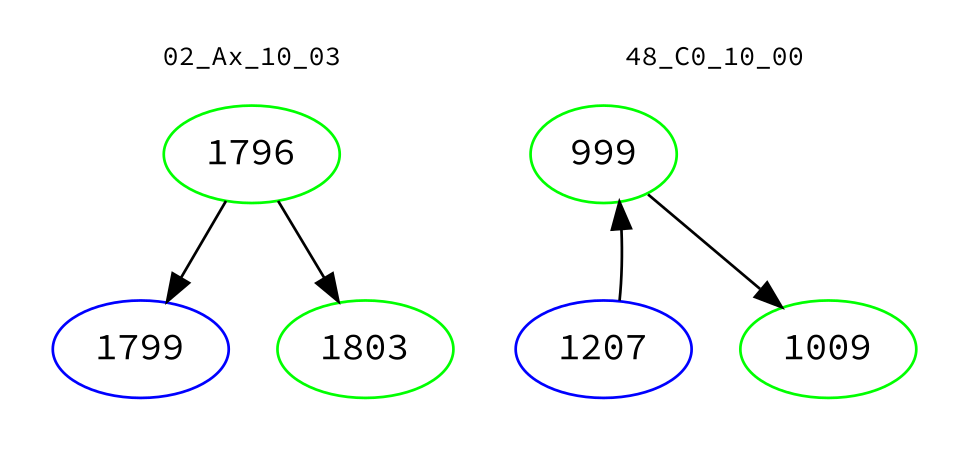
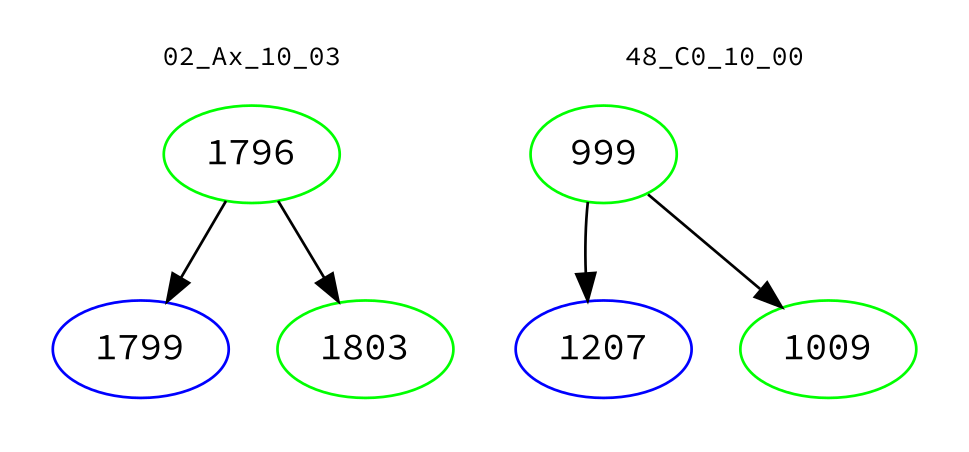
edge "1207" -> "999": reversed
